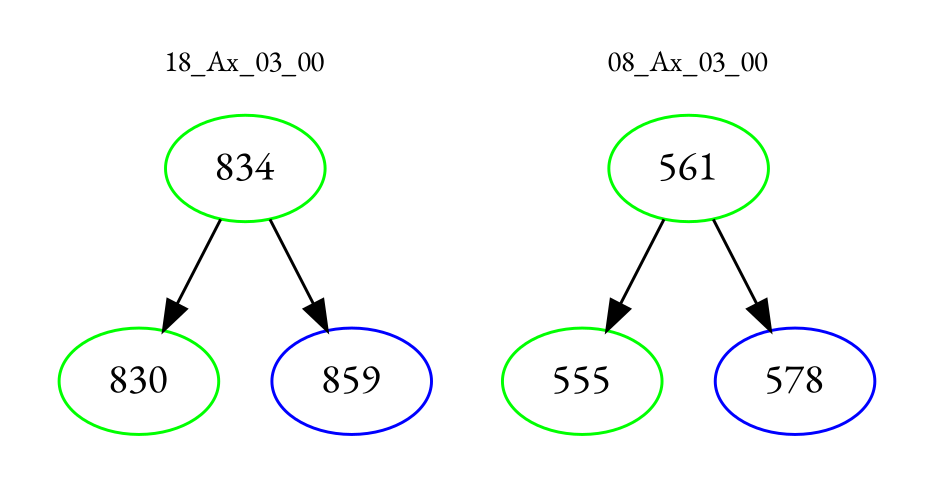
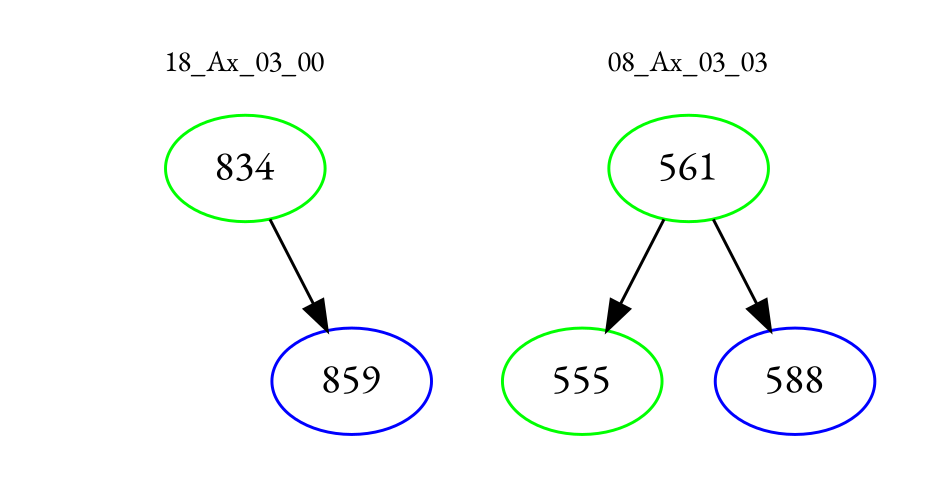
cluster "08_Ax_03_00": label "08_Ax_03_00" -> "08_Ax_03_03"
node "830": removed
node "578": label "578" -> "588"
